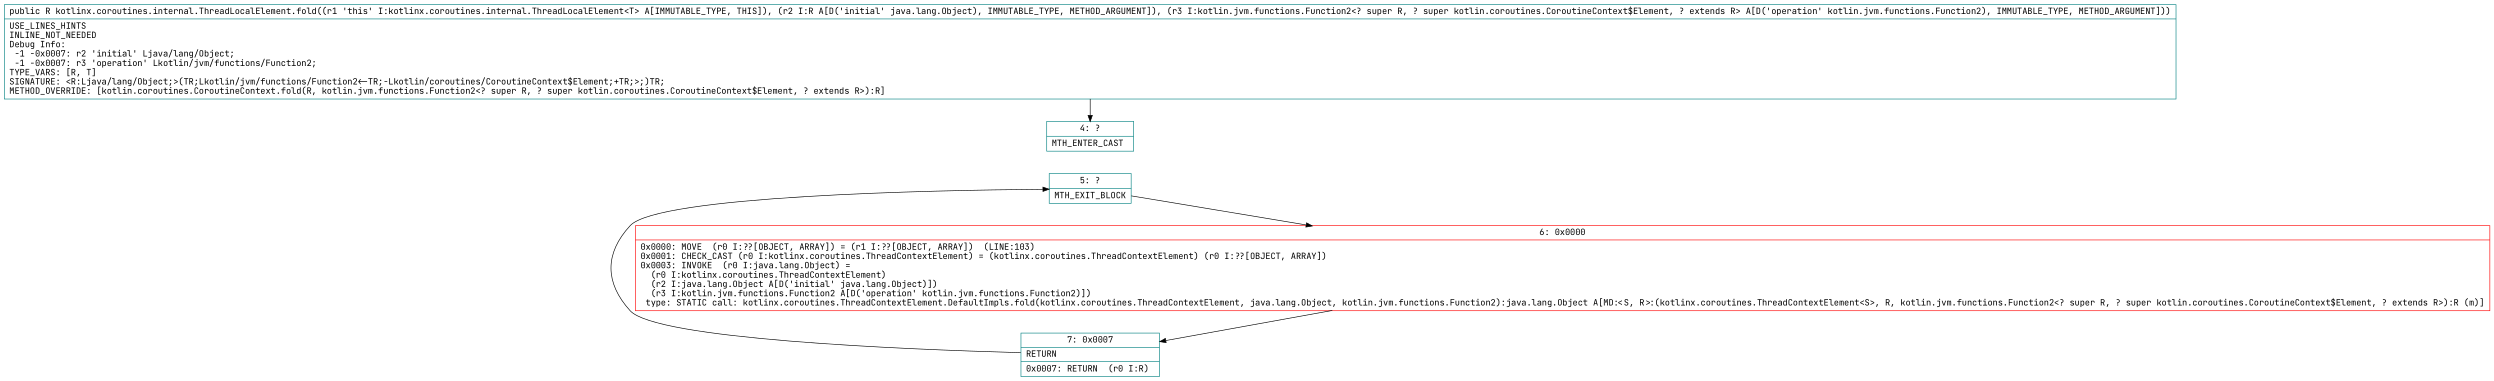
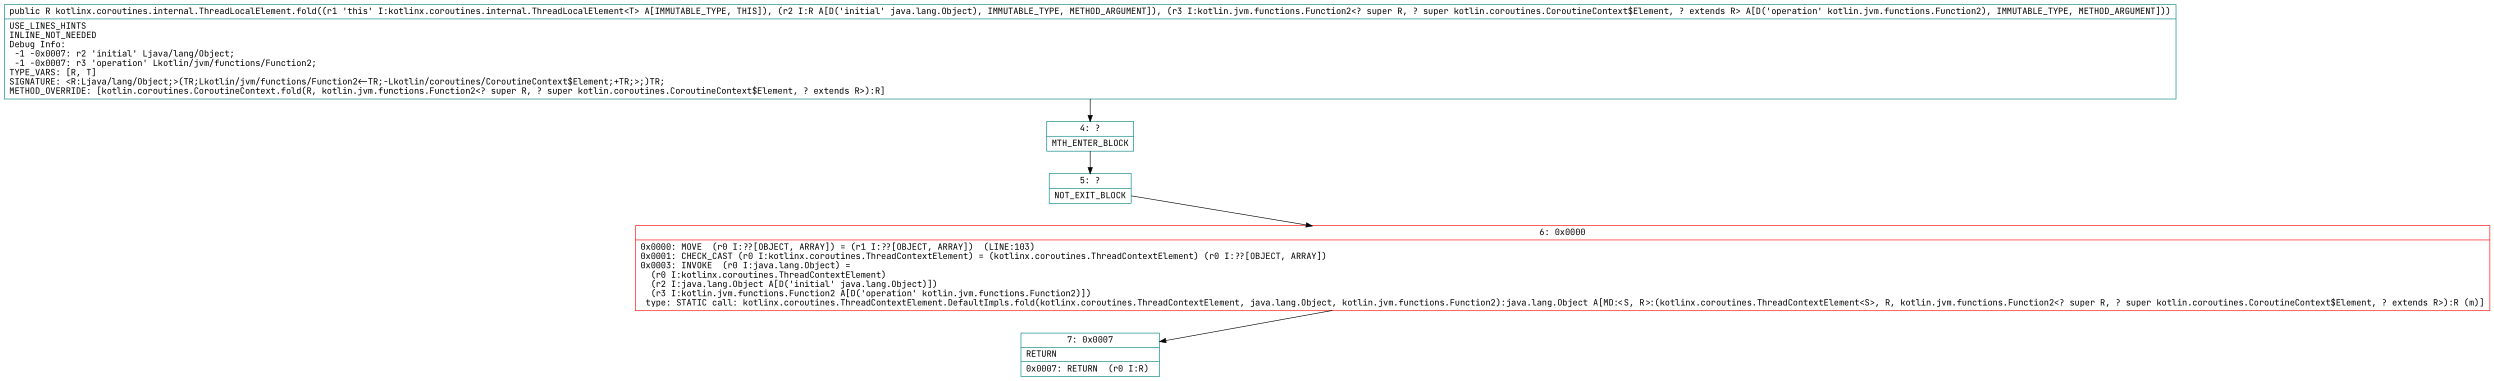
node "4: ?": text "MTH_ENTER_CAST" -> "MTH_ENTER_BLOCK"
node "5: ?": text "MTH_EXIT_BLOCK" -> "NOT_EXIT_BLOCK"
edge "7: 0x0007" -> "5: ?": now "4: ?" -> "5: ?"
